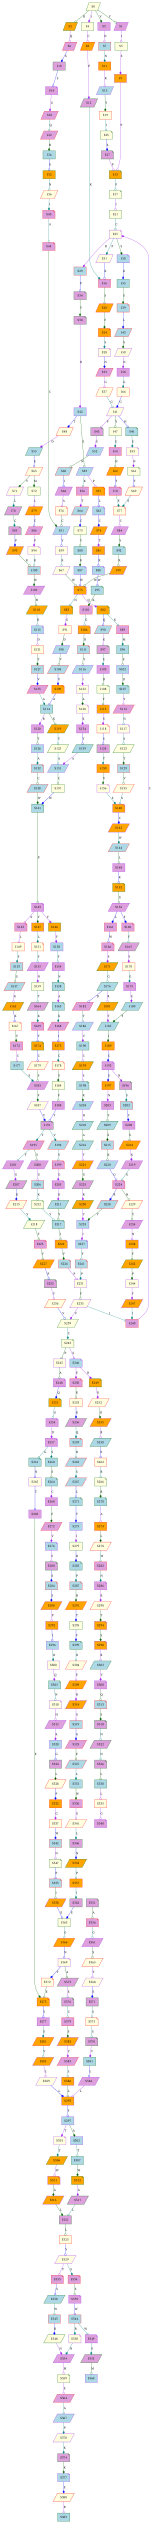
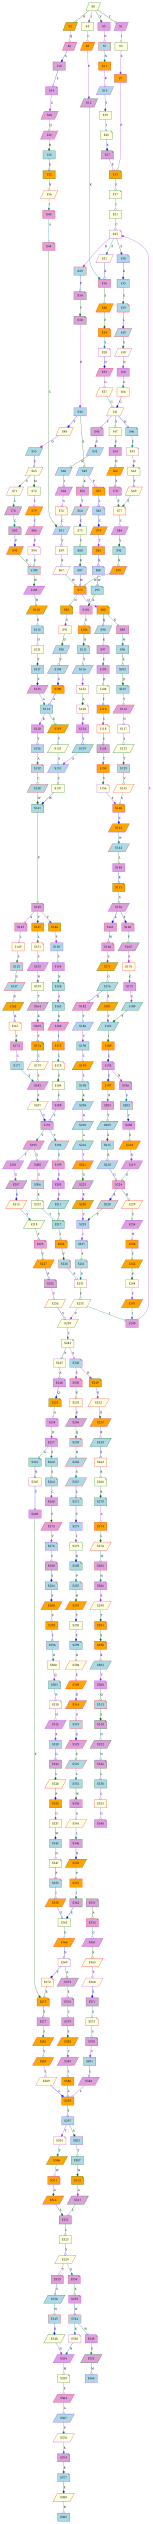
edge "S136" -> "S140": color teal -> purple
